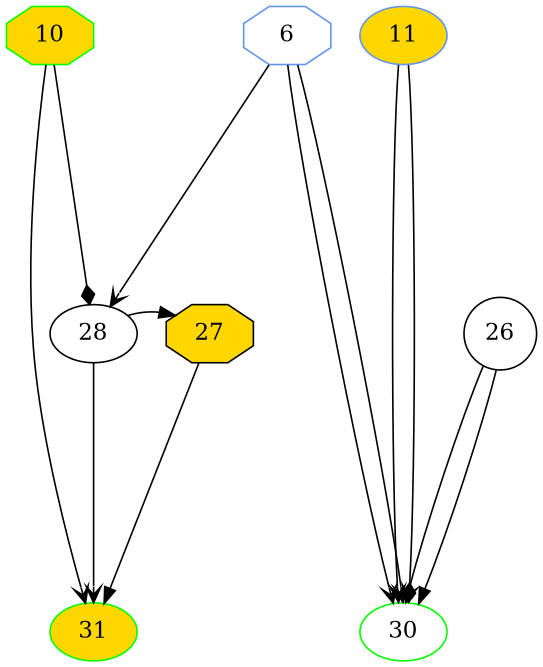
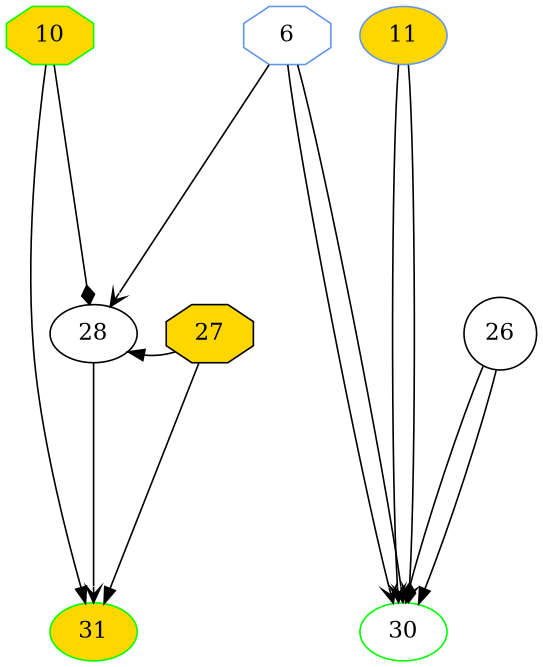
edge "28" -> "27": reversed
edge "10" -> "31": arrowhead vee -> normal
